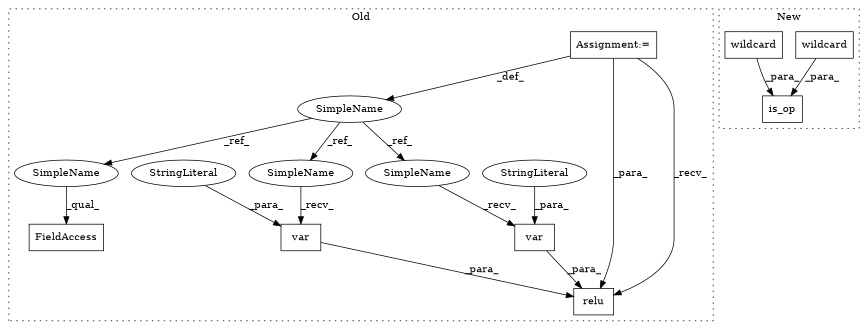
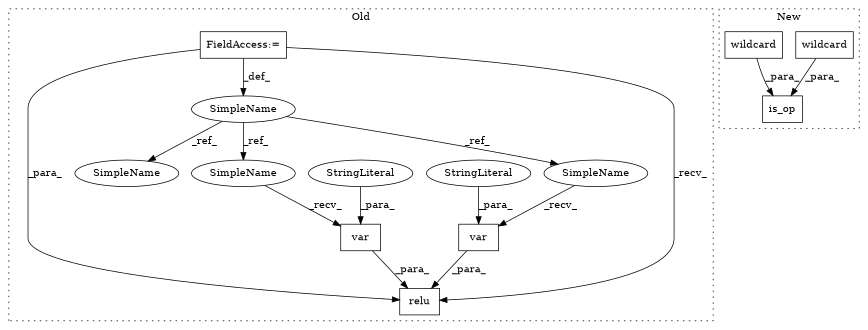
node "Assignment:=": label "Assignment:=" -> "FieldAccess:="
node "FieldAccess": removed
